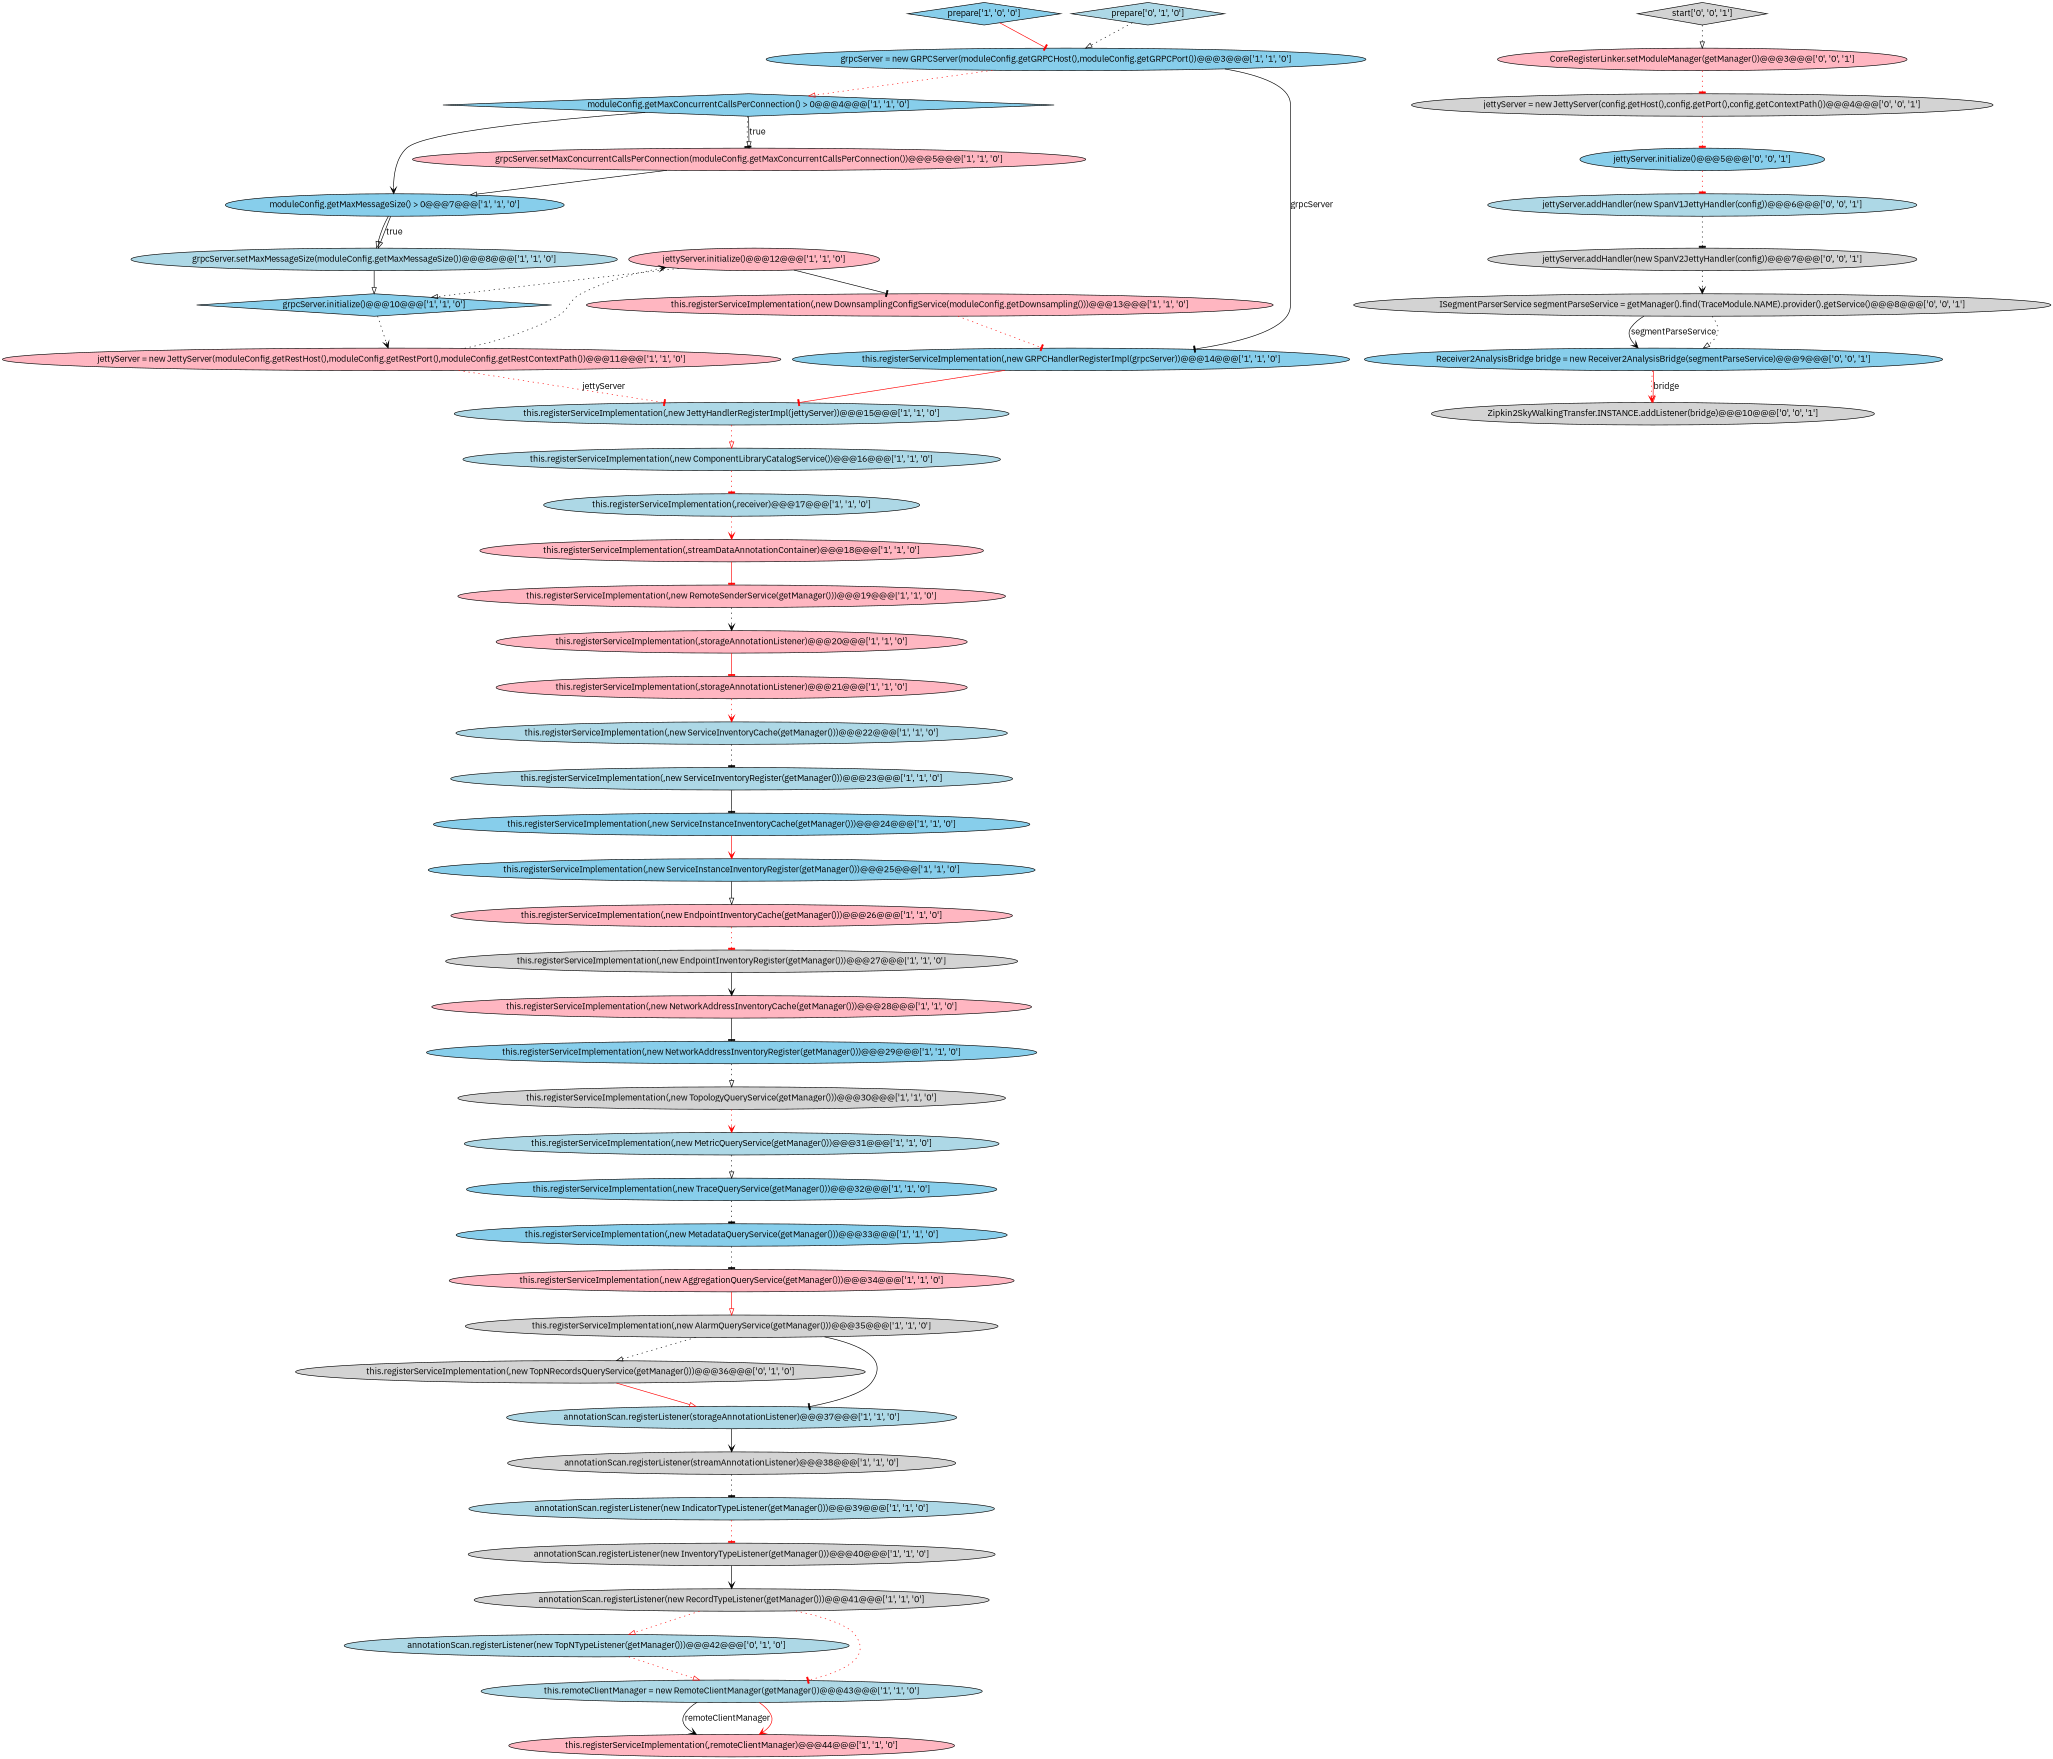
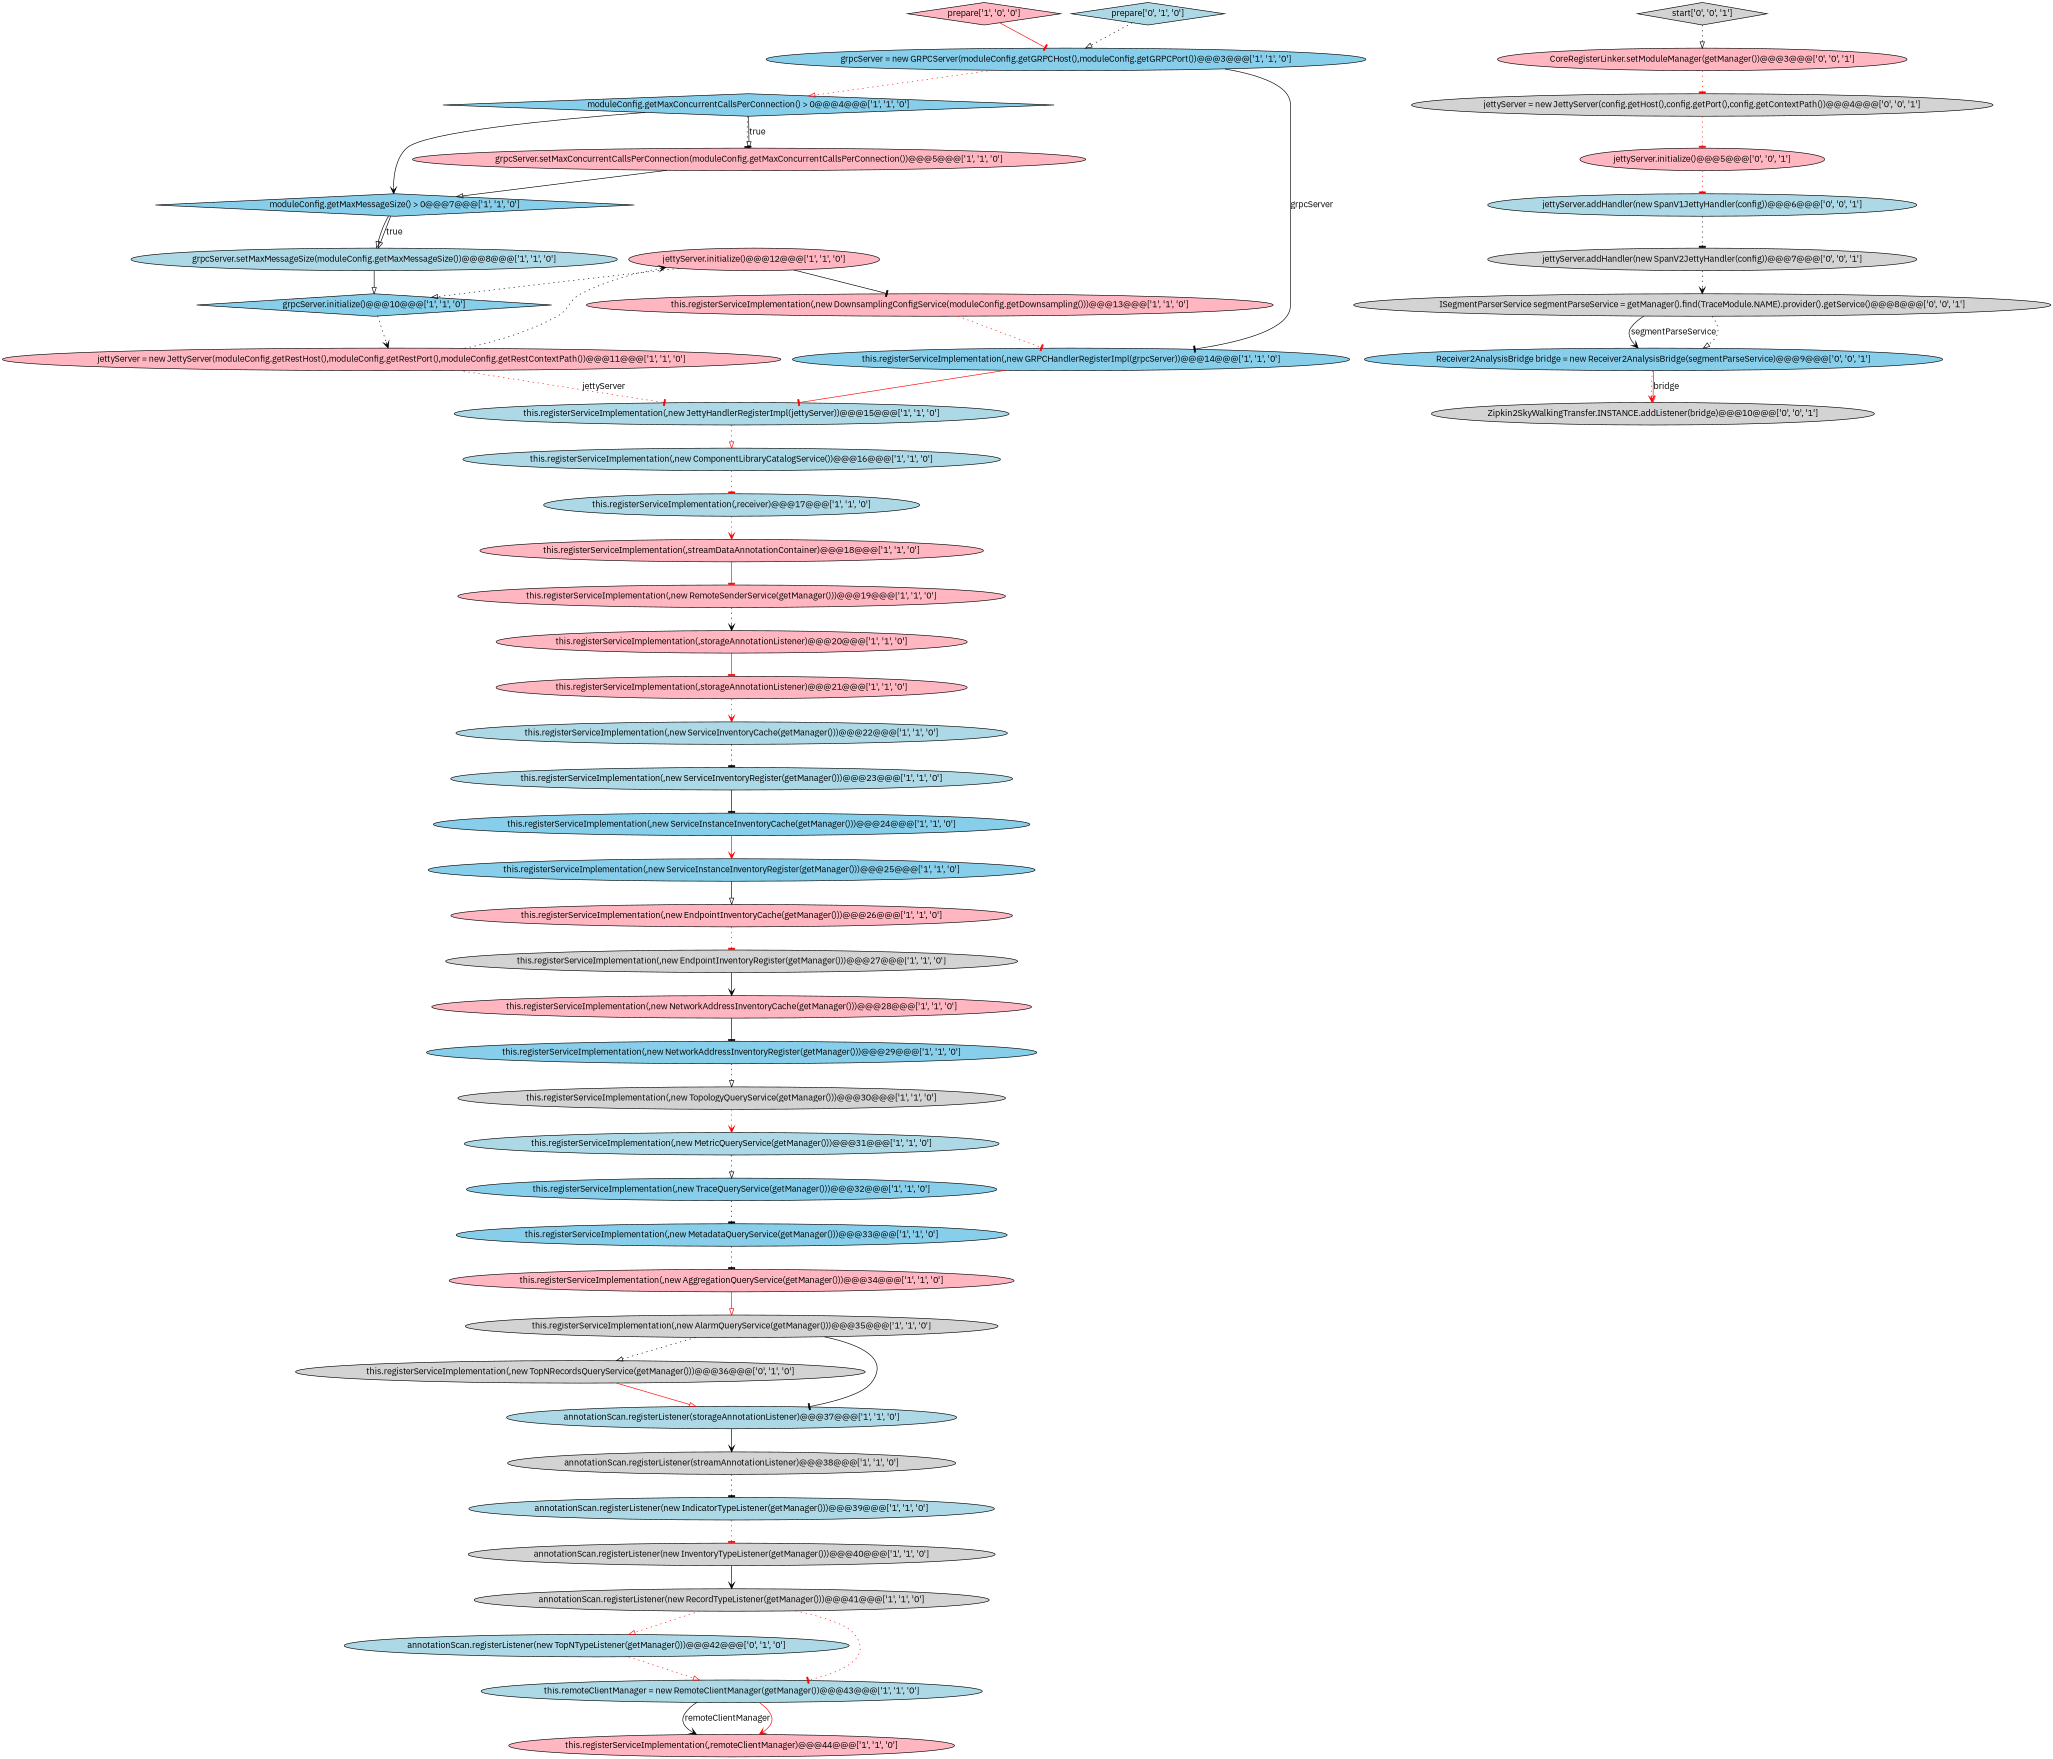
node "prepare['1', '0', '0']": fillcolor skyblue -> lightpink
node "jettyServer.initialize()@@@5@@@['0', '0', '1']": fillcolor skyblue -> lightpink
node "moduleConfig.getMaxMessageSize() > 0@@@7@@@['1', '1', '0']": shape ellipse -> diamond
